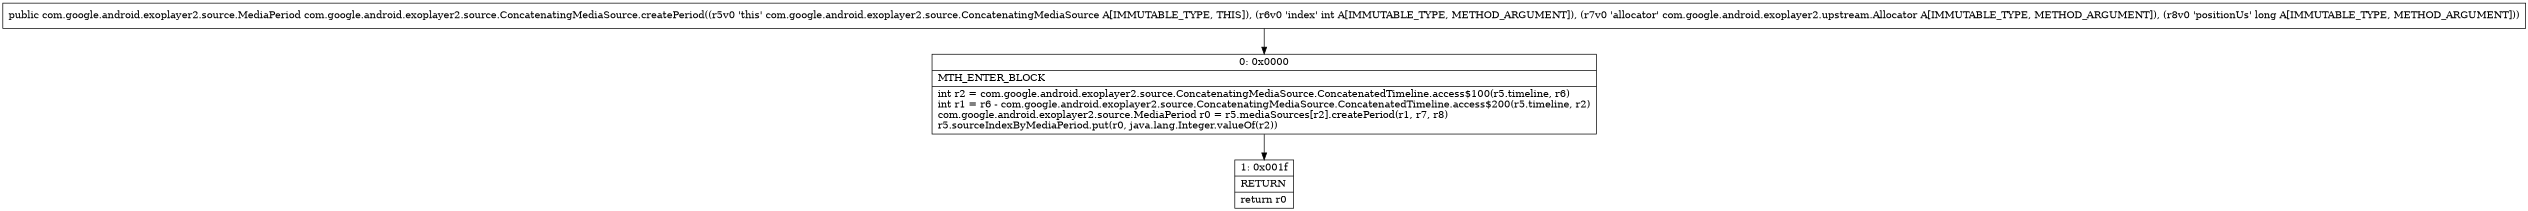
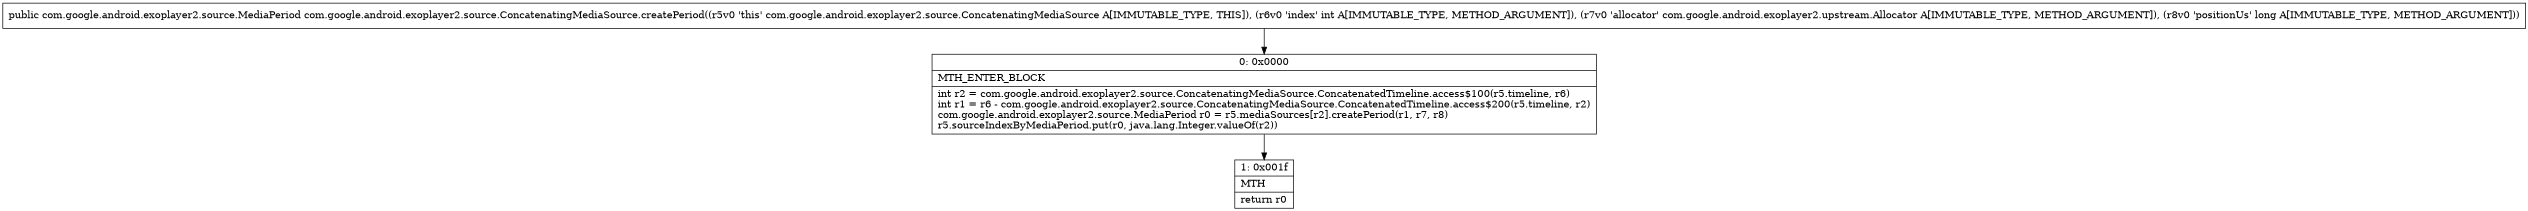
node "1: 0x001f": text "RETURN" -> "MTH"
